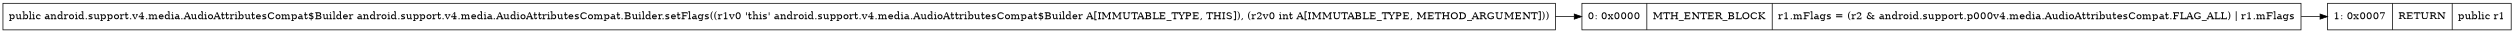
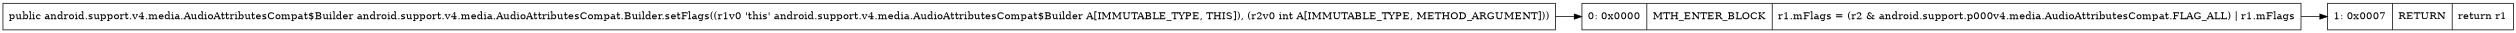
node "1: 0x0007": text "public r1" -> "return r1"
